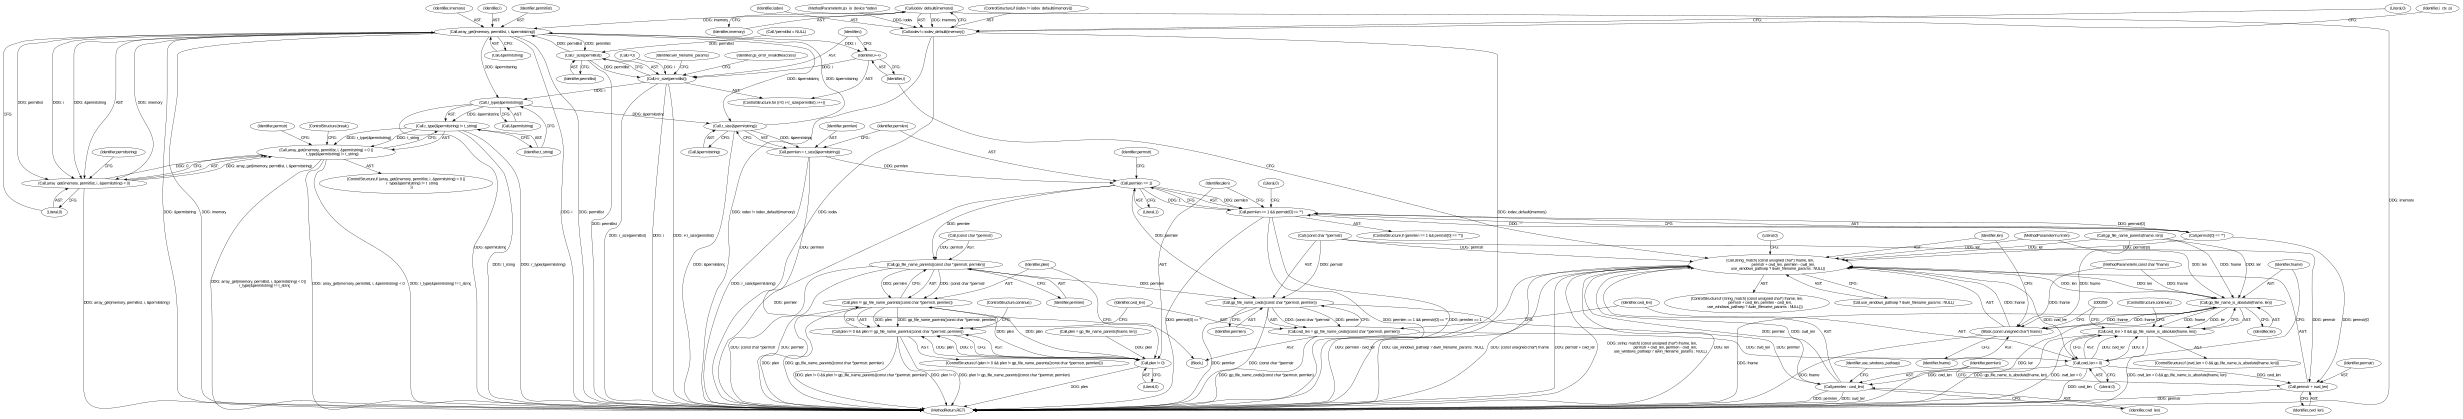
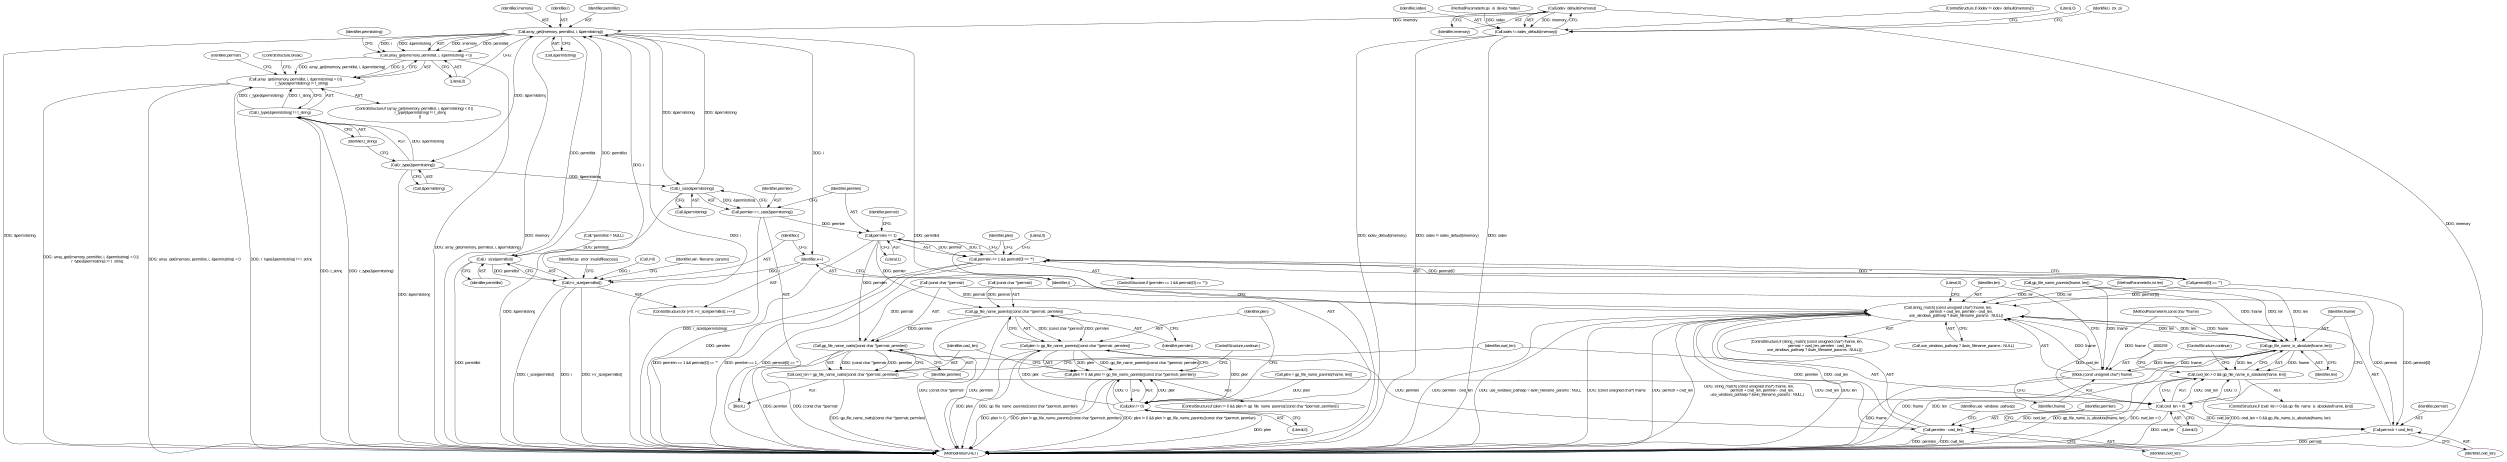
edge "(Call,i<r_size(permitlist))" -> "(Call,r_type(&permitstring))": now "(Call,i<r_size(permitlist))" -> "(Call,array_get(imemory, permitlist, i, &permitstring))"
edge "(Call,permlen = r_size(&permitstring))" -> "(Block,)": label "DDG: permlen" -> "AST: "
edge "1000259" -> "(Block,(const unsigned char*) fname)": label "CFG: " -> "AST: "
